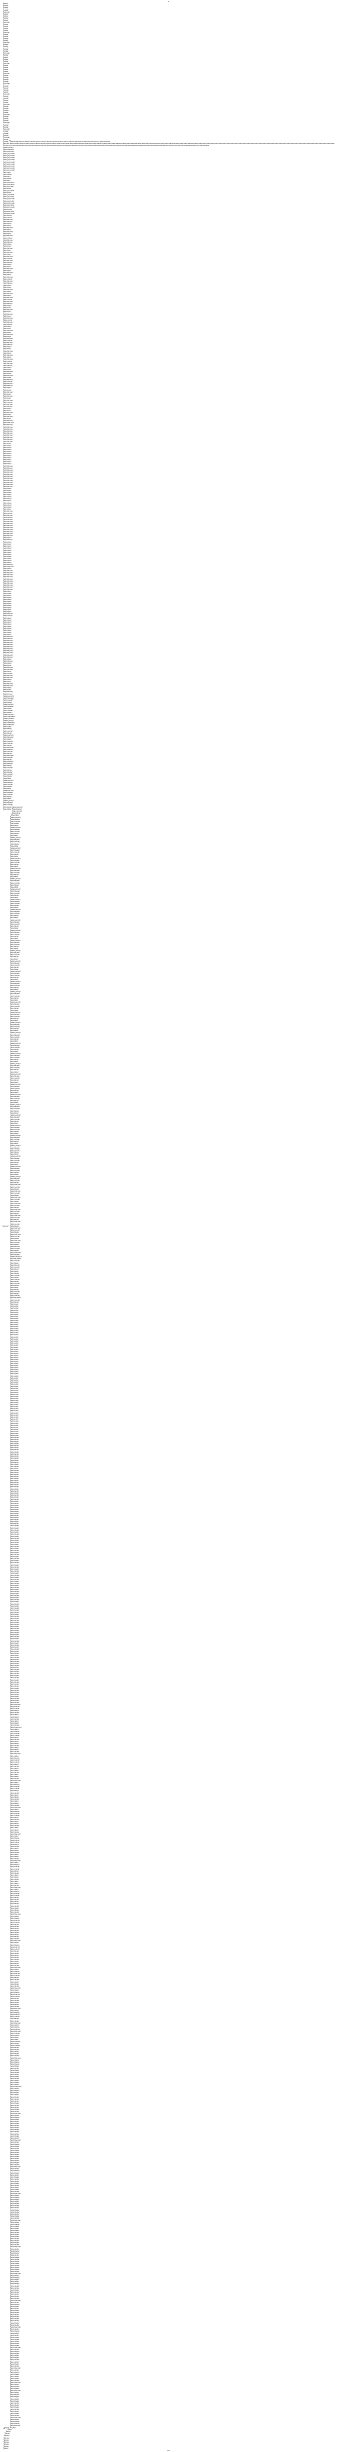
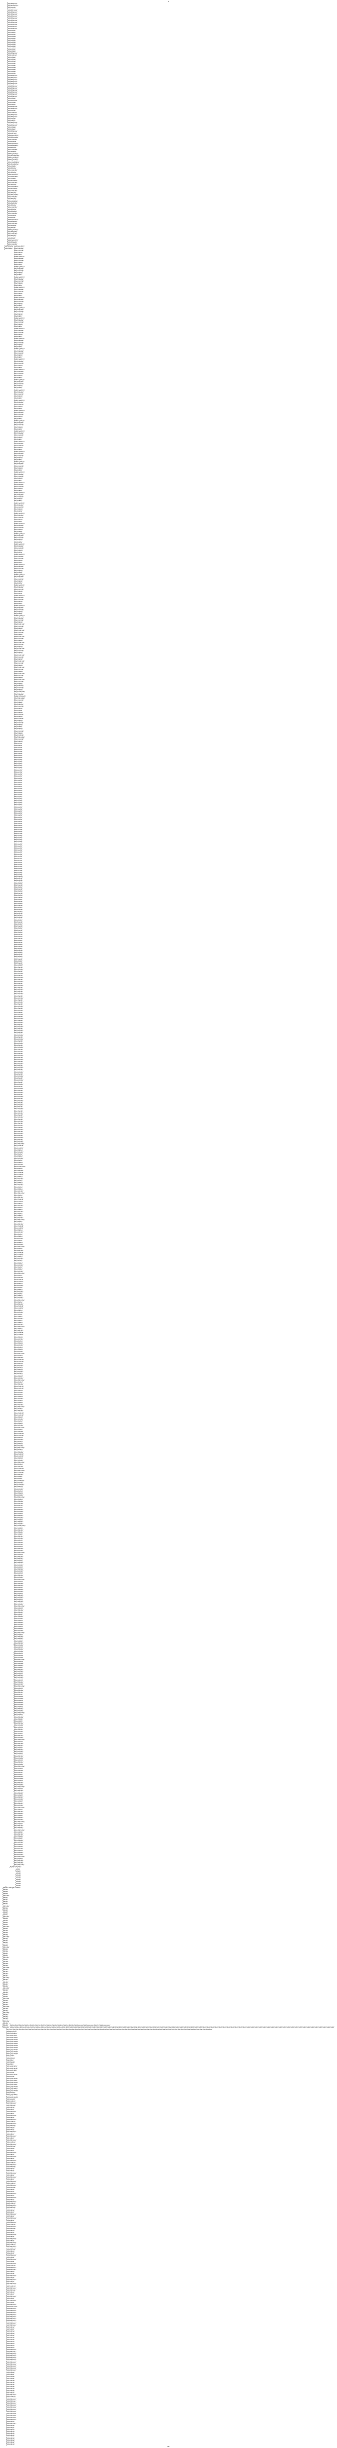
edge "l206" -> "l207": removed, label "[(assign binary_509 (bvor binary_508 input_422))]"
